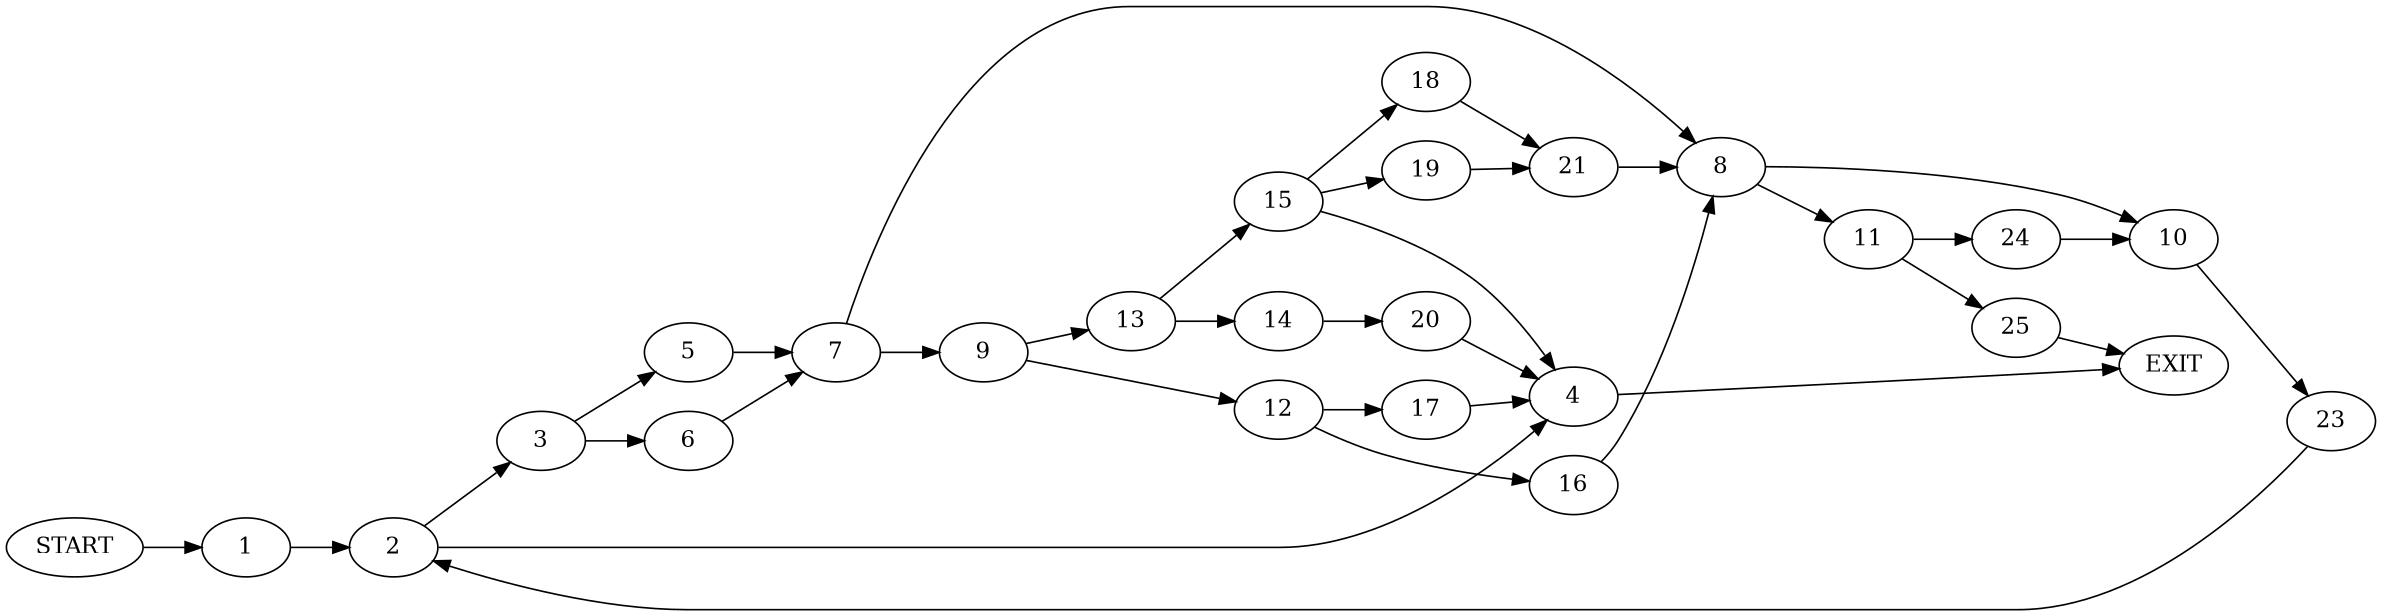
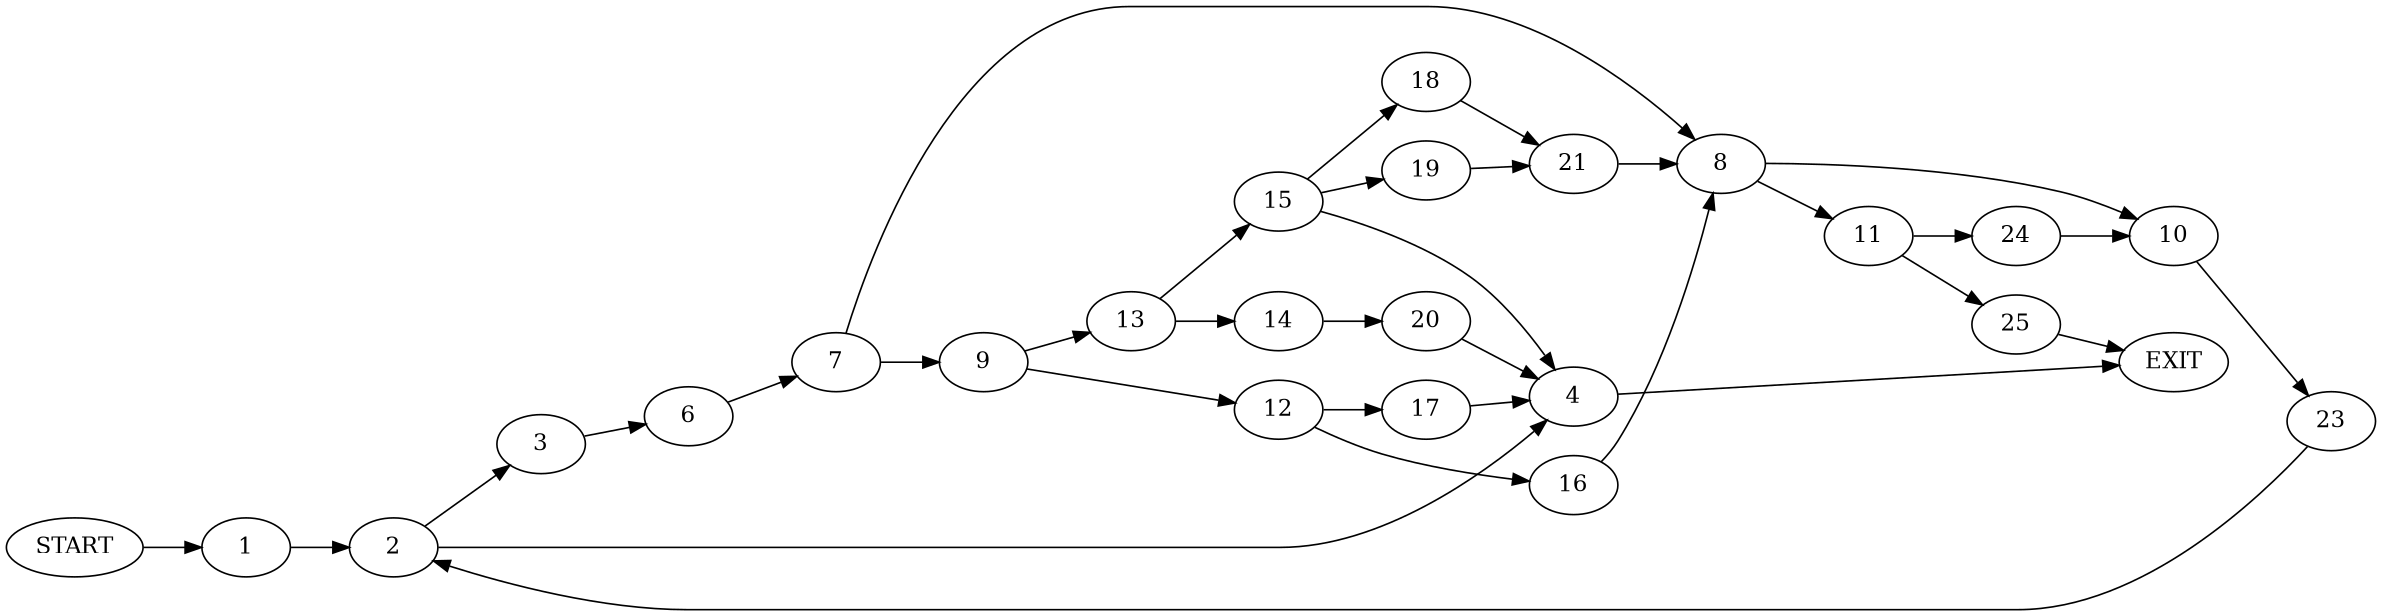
node "5": removed
